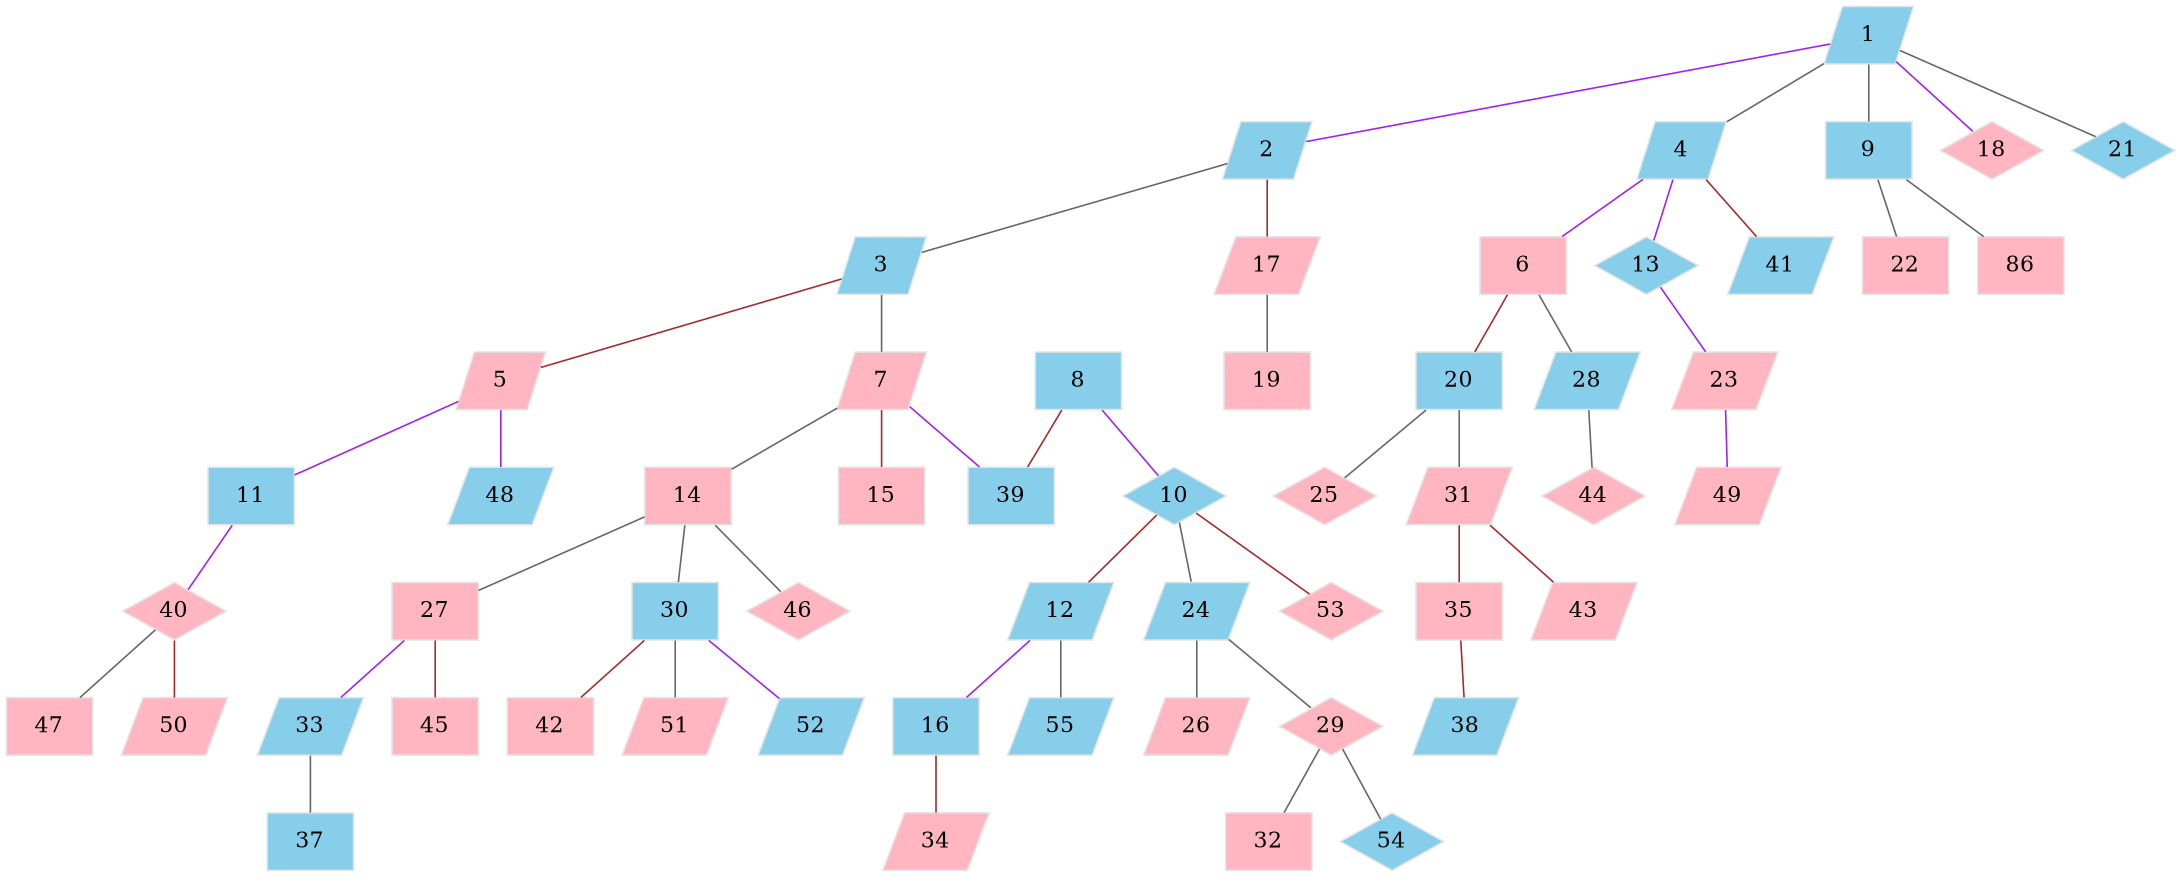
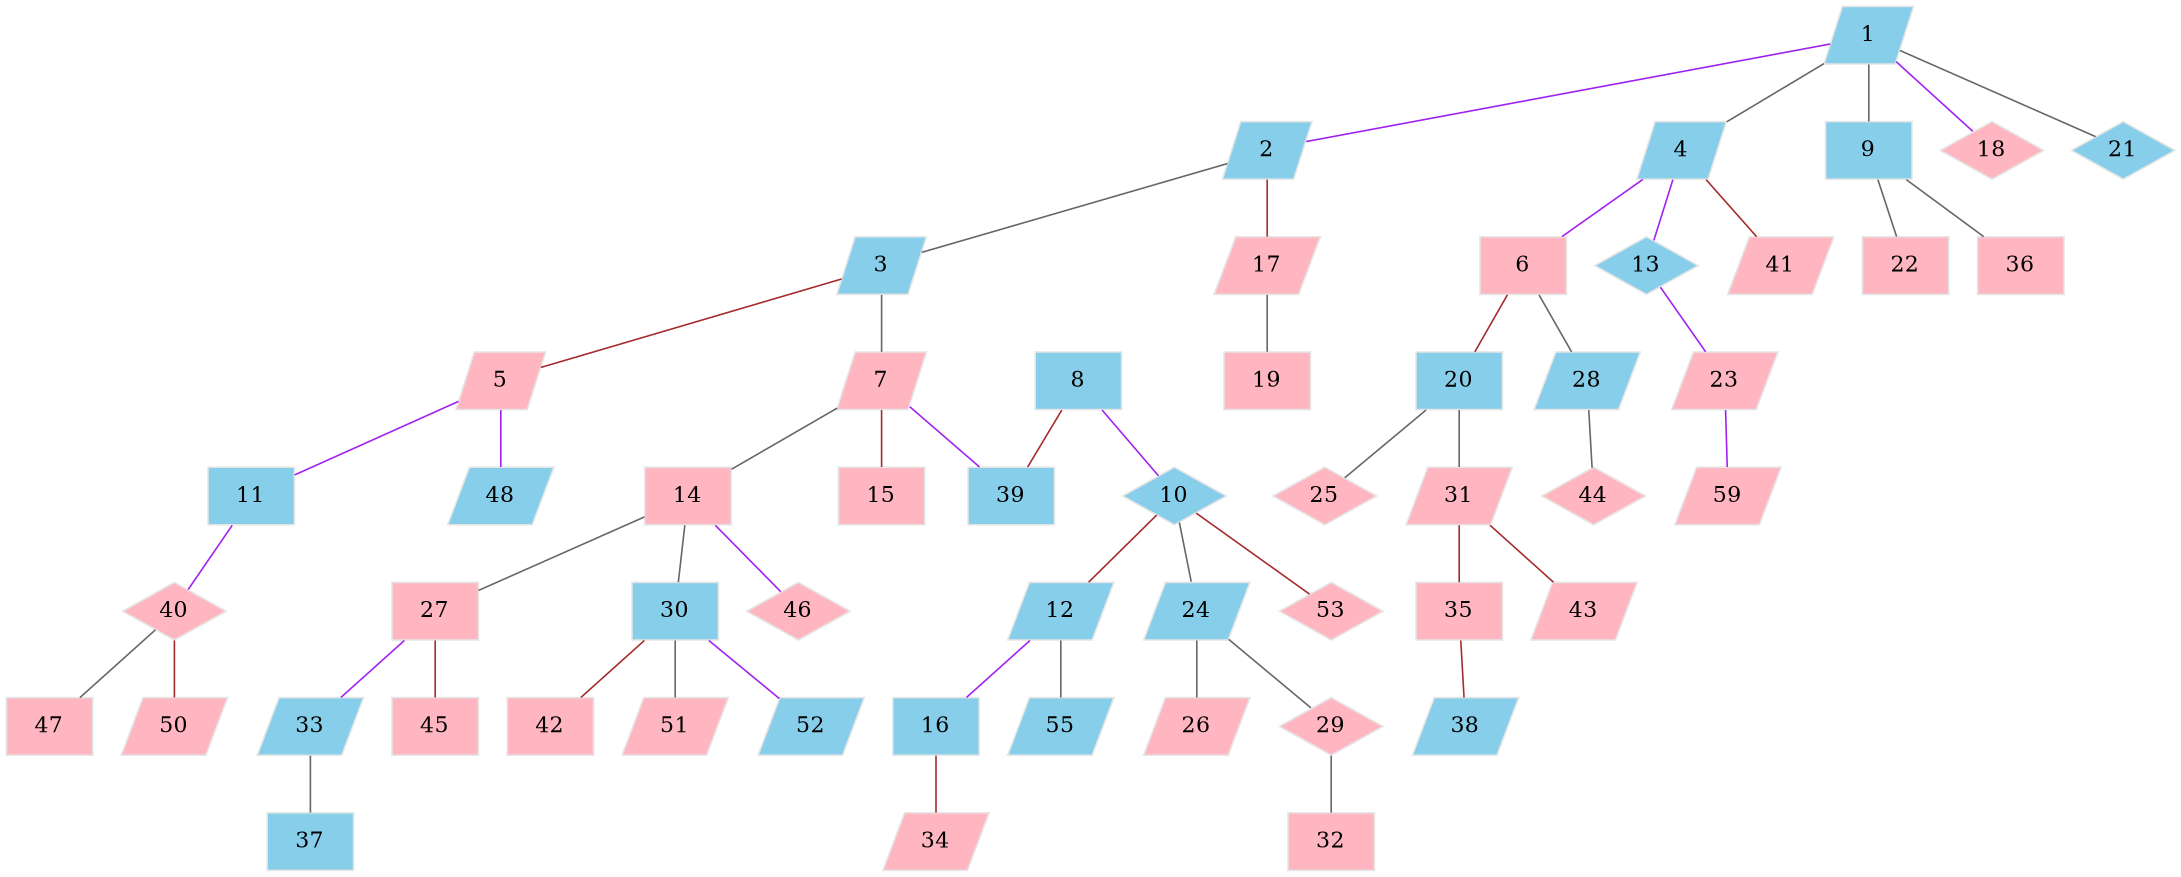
node "41": fillcolor skyblue -> lightpink
node "86": label "86" -> "36"
node "49": label "49" -> "59"
edge "14" -- "46": color gray40 -> purple
node "54": removed
